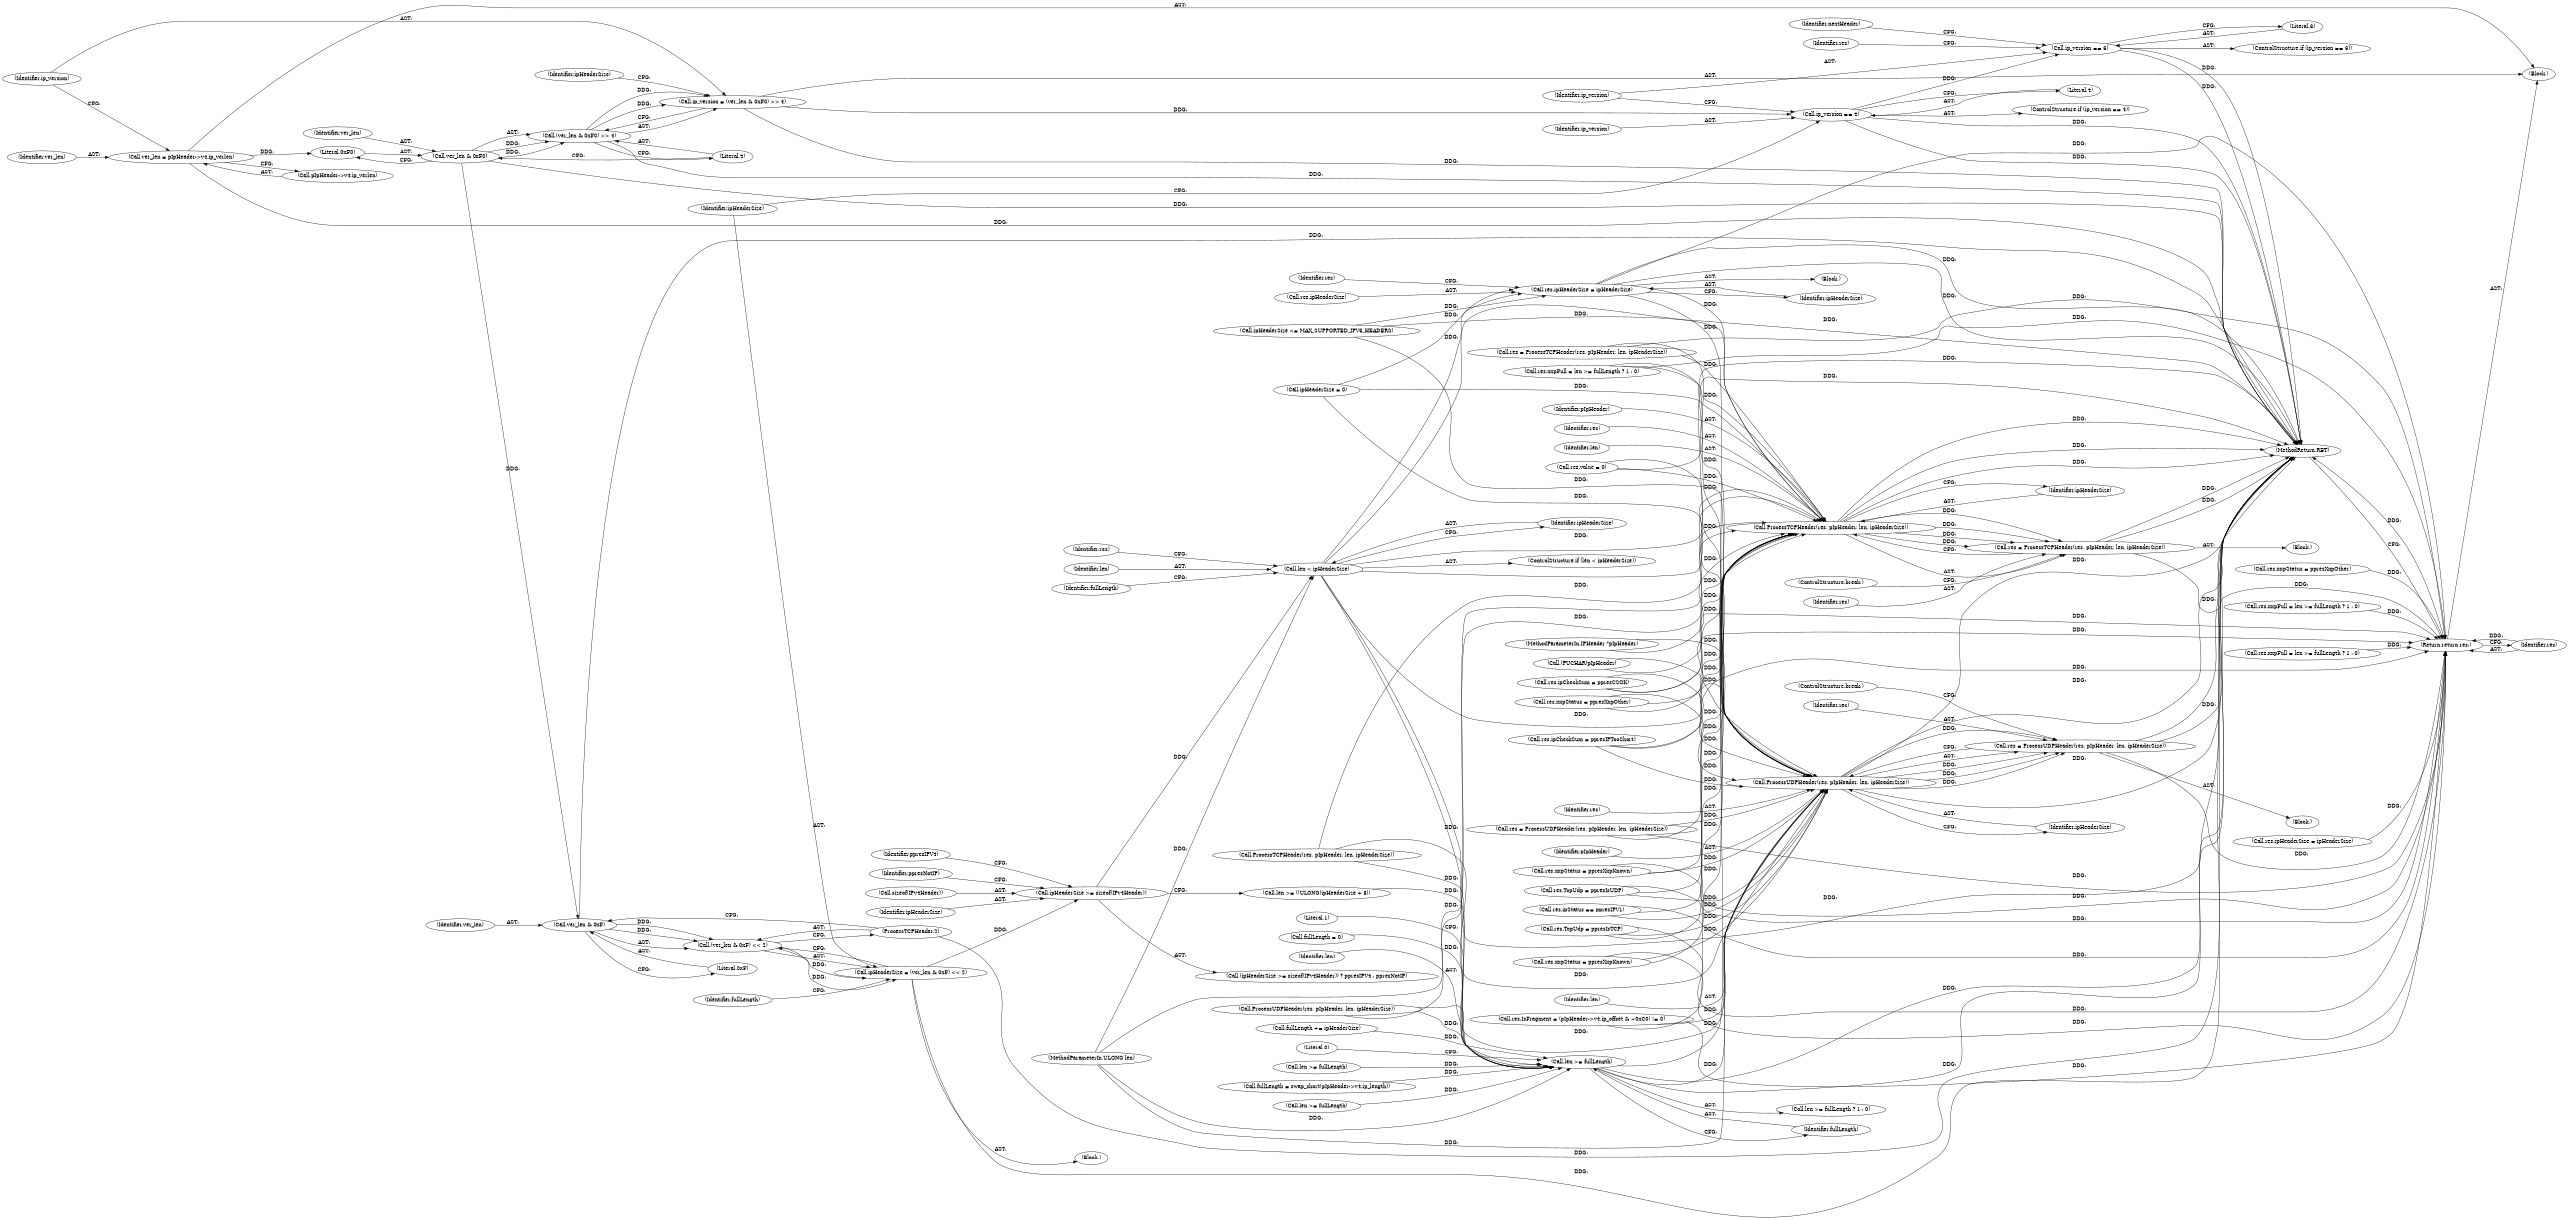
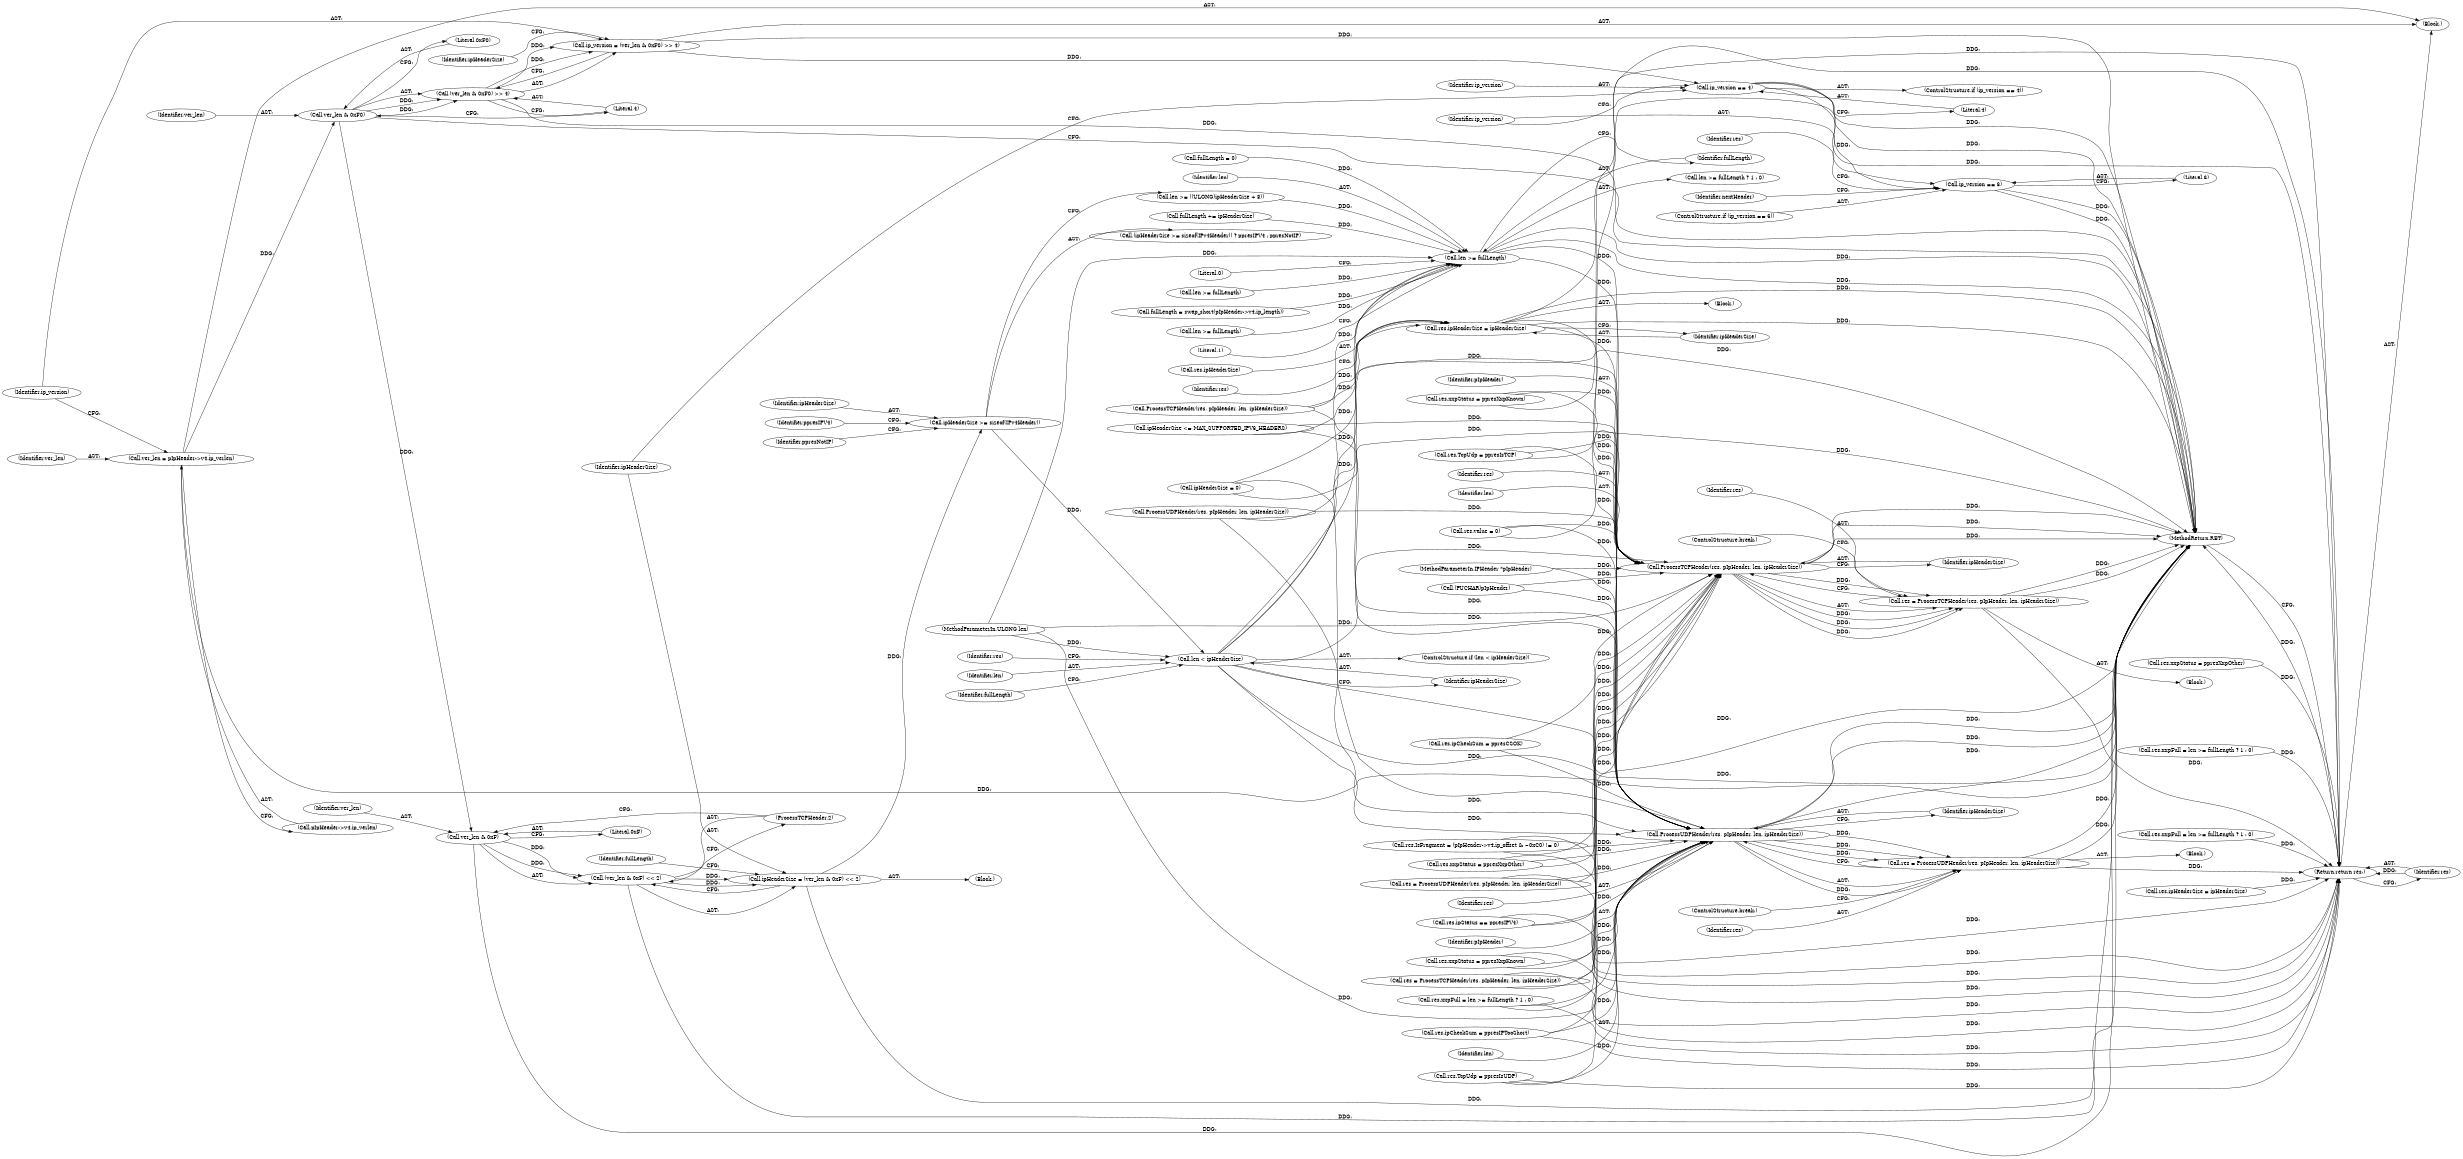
edge "(Call,ip_version == 6)" -> "(ControlStructure,if (ip_version == 6))": reversed
edge "(Call,ver_len = pIpHeader->v4.ip_verlen)" -> "(Literal,0xF0)": now "(Call,ver_len = pIpHeader->v4.ip_verlen)" -> "(Call,ver_len & 0xF0)"
edge "(Call,ver_len & 0xF0)" -> "(MethodReturn,RET)": label "DDG: " -> "CFG: "
edge "(Call,res.ipCheckSum = ppresCSOK)" -> "(Return,return res;)": removed, label "DDG:"
node "(Call,sizeof(IPv4Header))": removed
node "(Call,res.ipStatus == ppresIPV1)": label "(Call,res.ipStatus == ppresIPV1)" -> "(Call,res.ipStatus == ppresIPV4)"
edge "(ProcessTCPHeader,2)" -> "(MethodReturn,RET)": now "(Call,(ver_len & 0xF) << 2)" -> "(MethodReturn,RET)"
